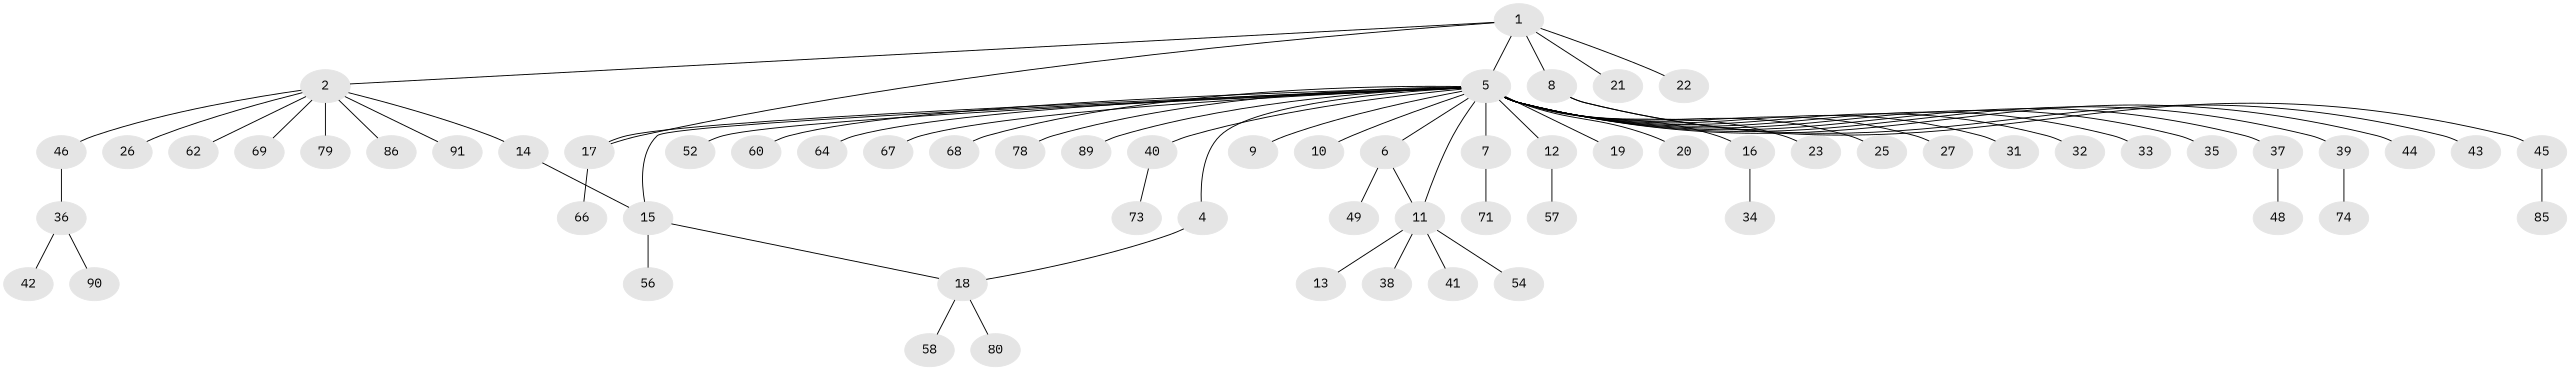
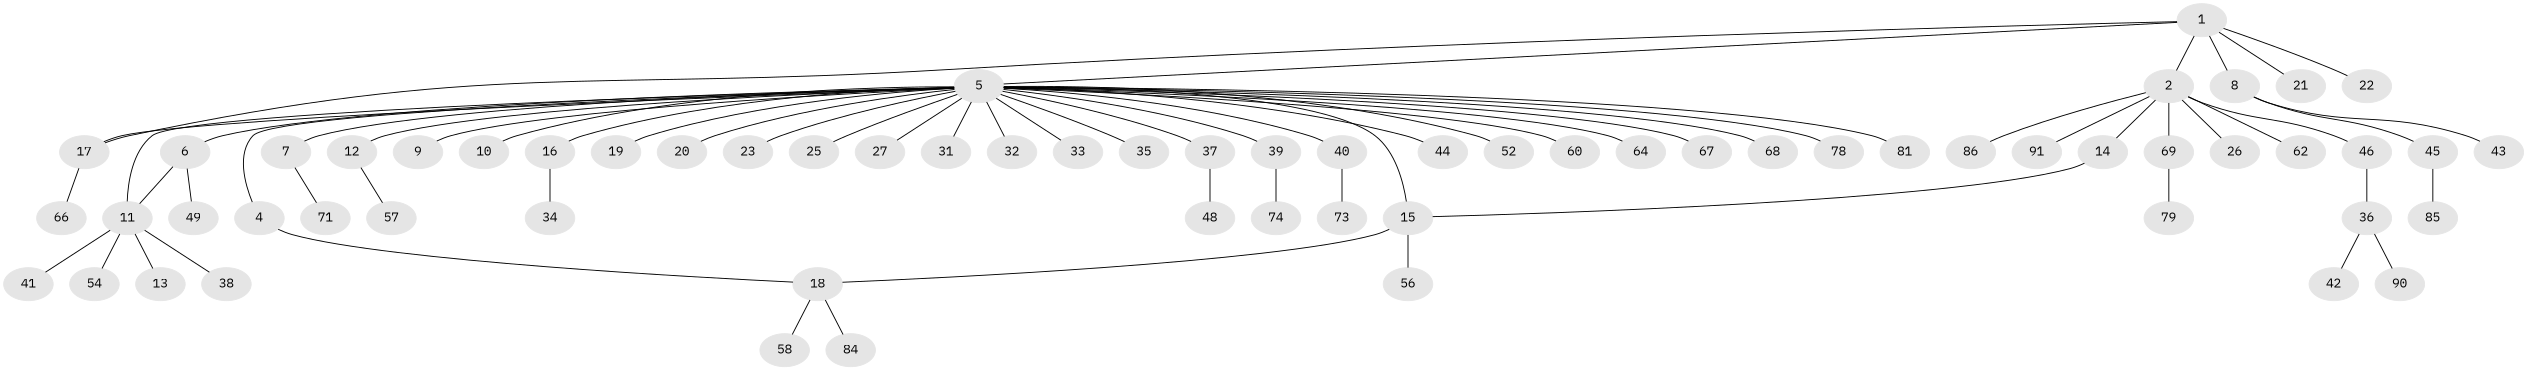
edge "2" -- "79": now "69" -- "79"
node "89": label "89" -> "81"
node "80": label "80" -> "84"
